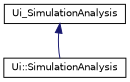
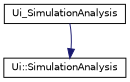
edge "Ui::SimulationAnalysis" -> "Ui_SimulationAnalysis": reversed
